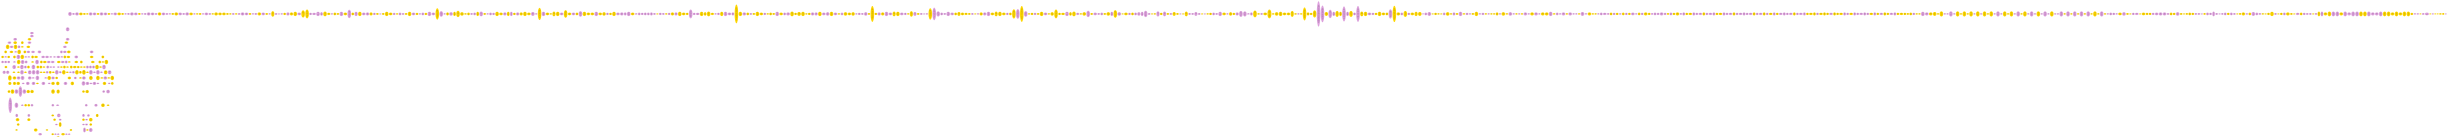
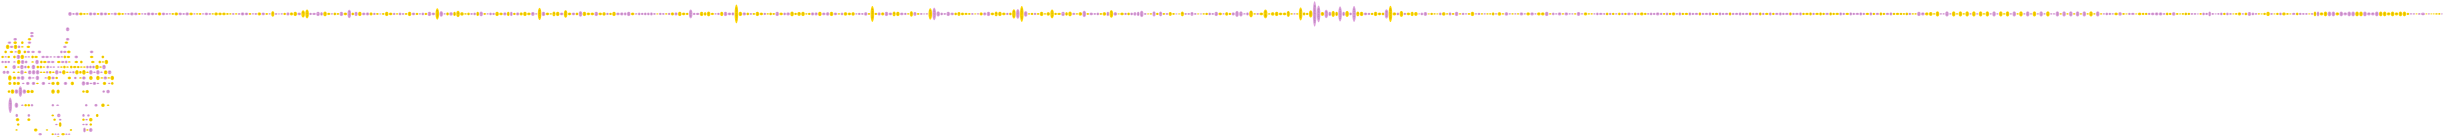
node "# 0x1ee6 JUMPDEST PUSHX MemData MLOAD SUB REVERT": removed
